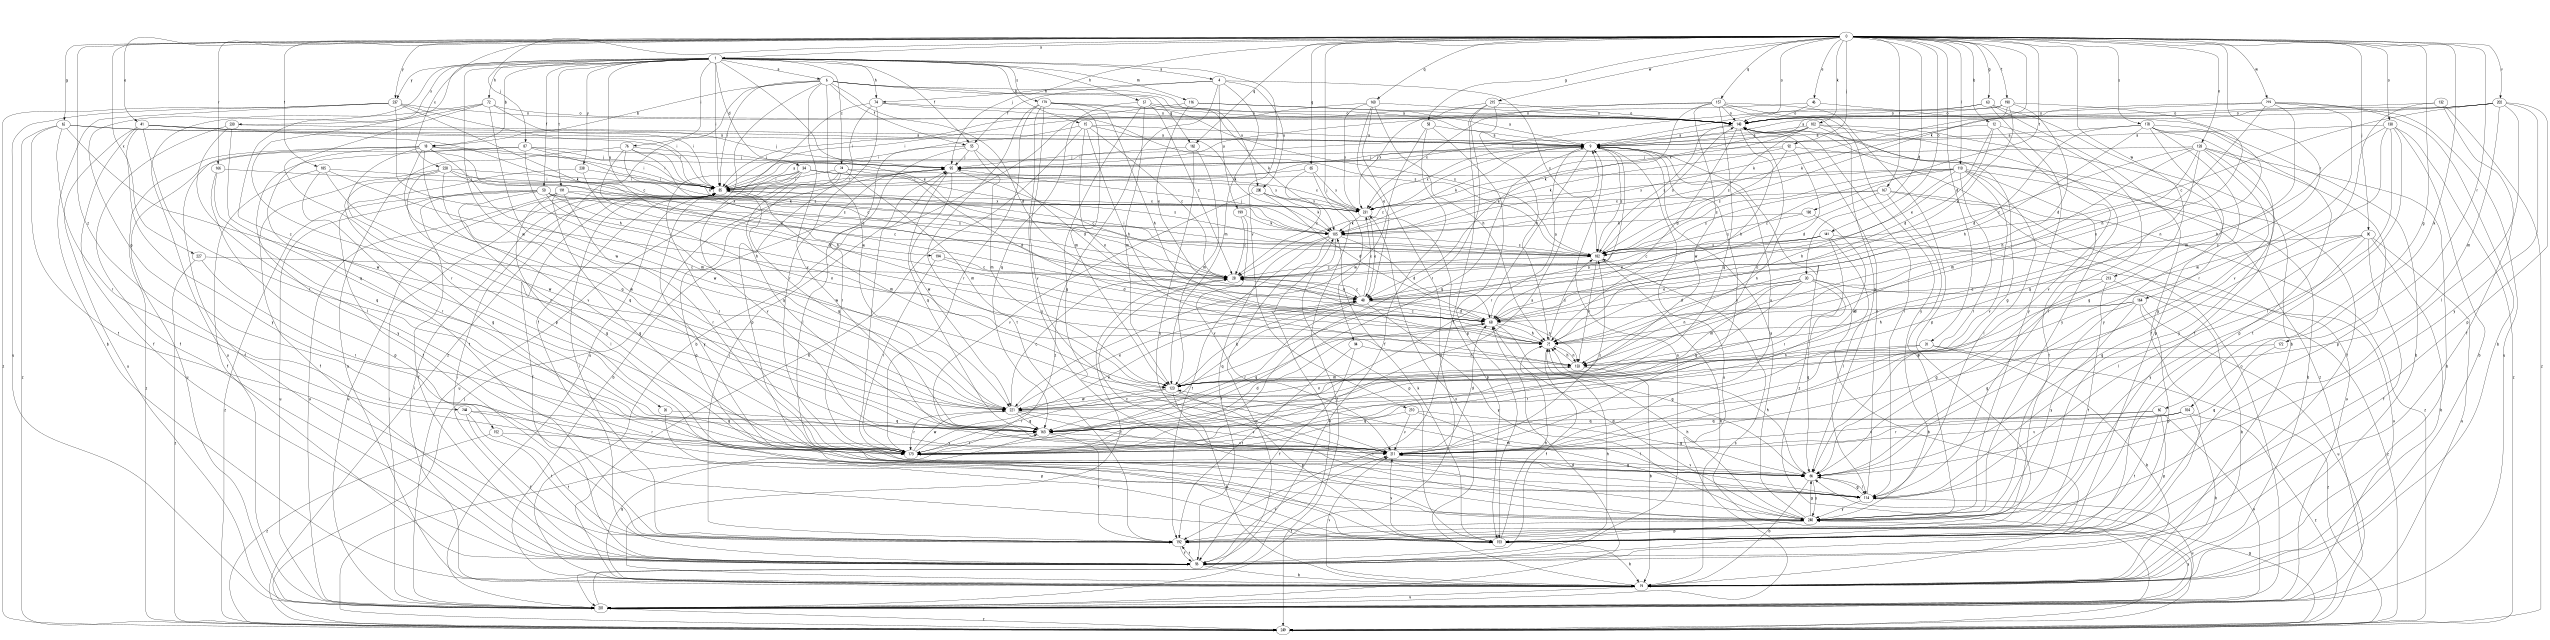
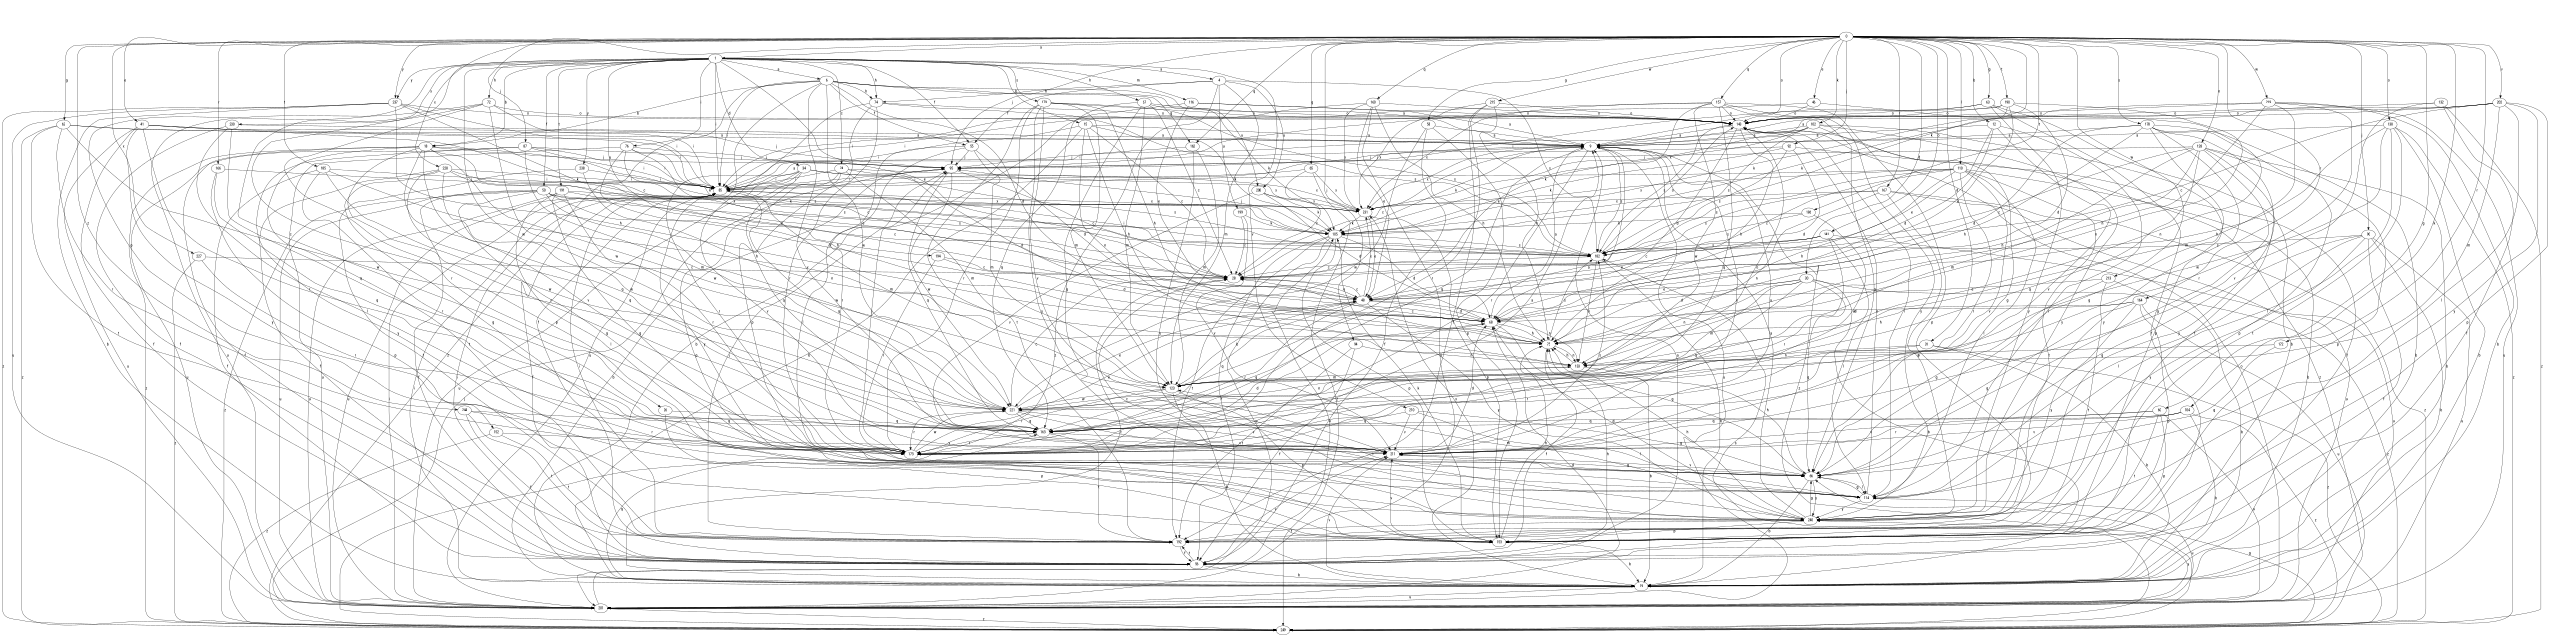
edge "6" -> "74": added, label "h"
edge "76" -> "19": now "76" -> "201"
